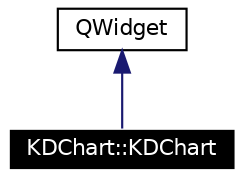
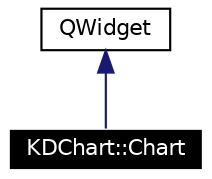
node "KDChart::KDChart": label "KDChart::KDChart" -> "KDChart::Chart"
